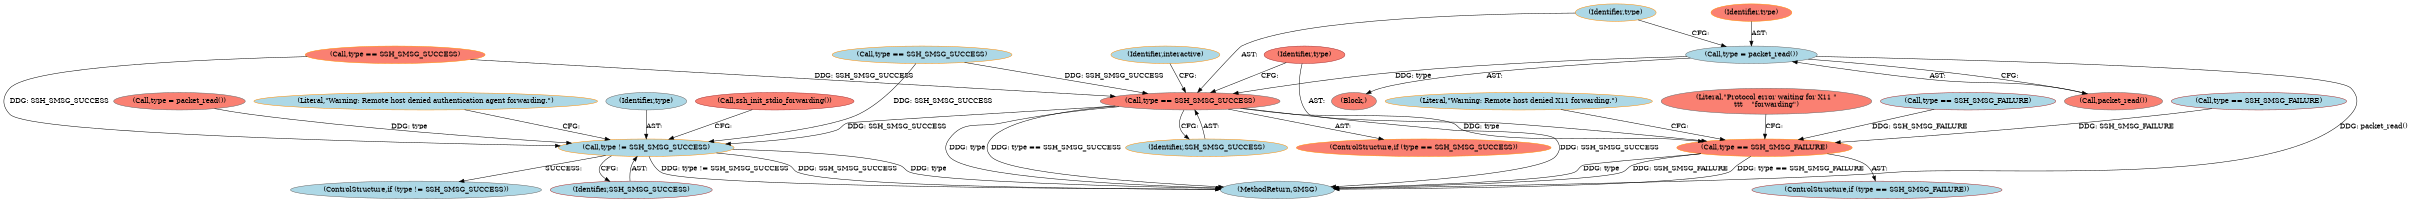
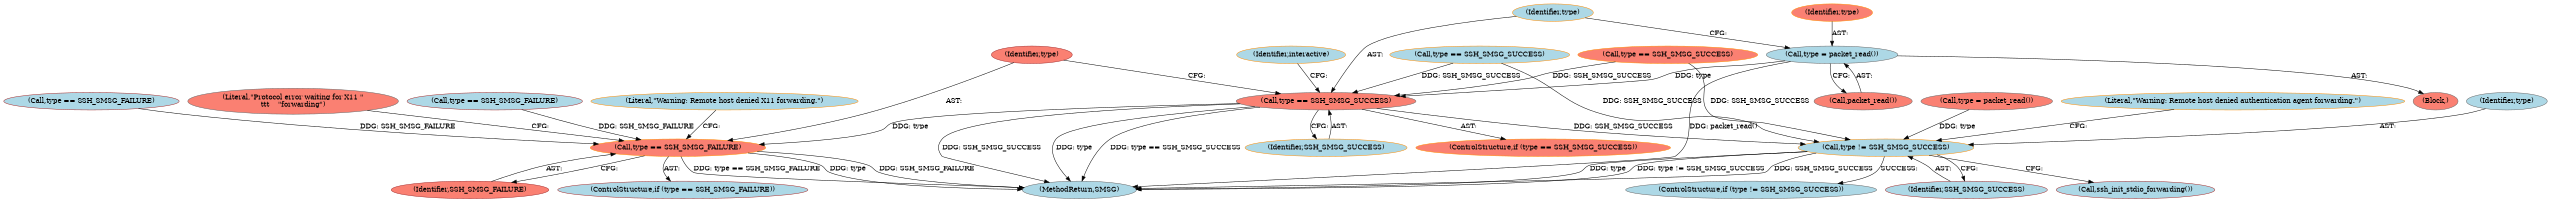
node "(Call,ssh_init_stdio_forwarding())": fillcolor salmon -> lightblue
edge "(Call,ssh_init_stdio_forwarding())" -> "(Call,type != SSH_SMSG_SUCCESS)": reversed
node "(Identifier,SSH_SMSG_FAILURE)": added
